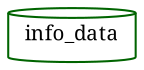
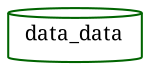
node "info_data": label "info_data" -> "data_data"
